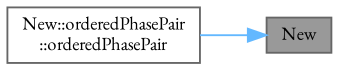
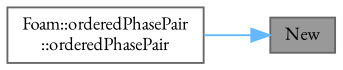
node "New::orderedPhasePair ::orderedPhasePair": label "New::orderedPhasePair ::orderedPhasePair" -> "Foam::orderedPhasePair ::orderedPhasePair"
